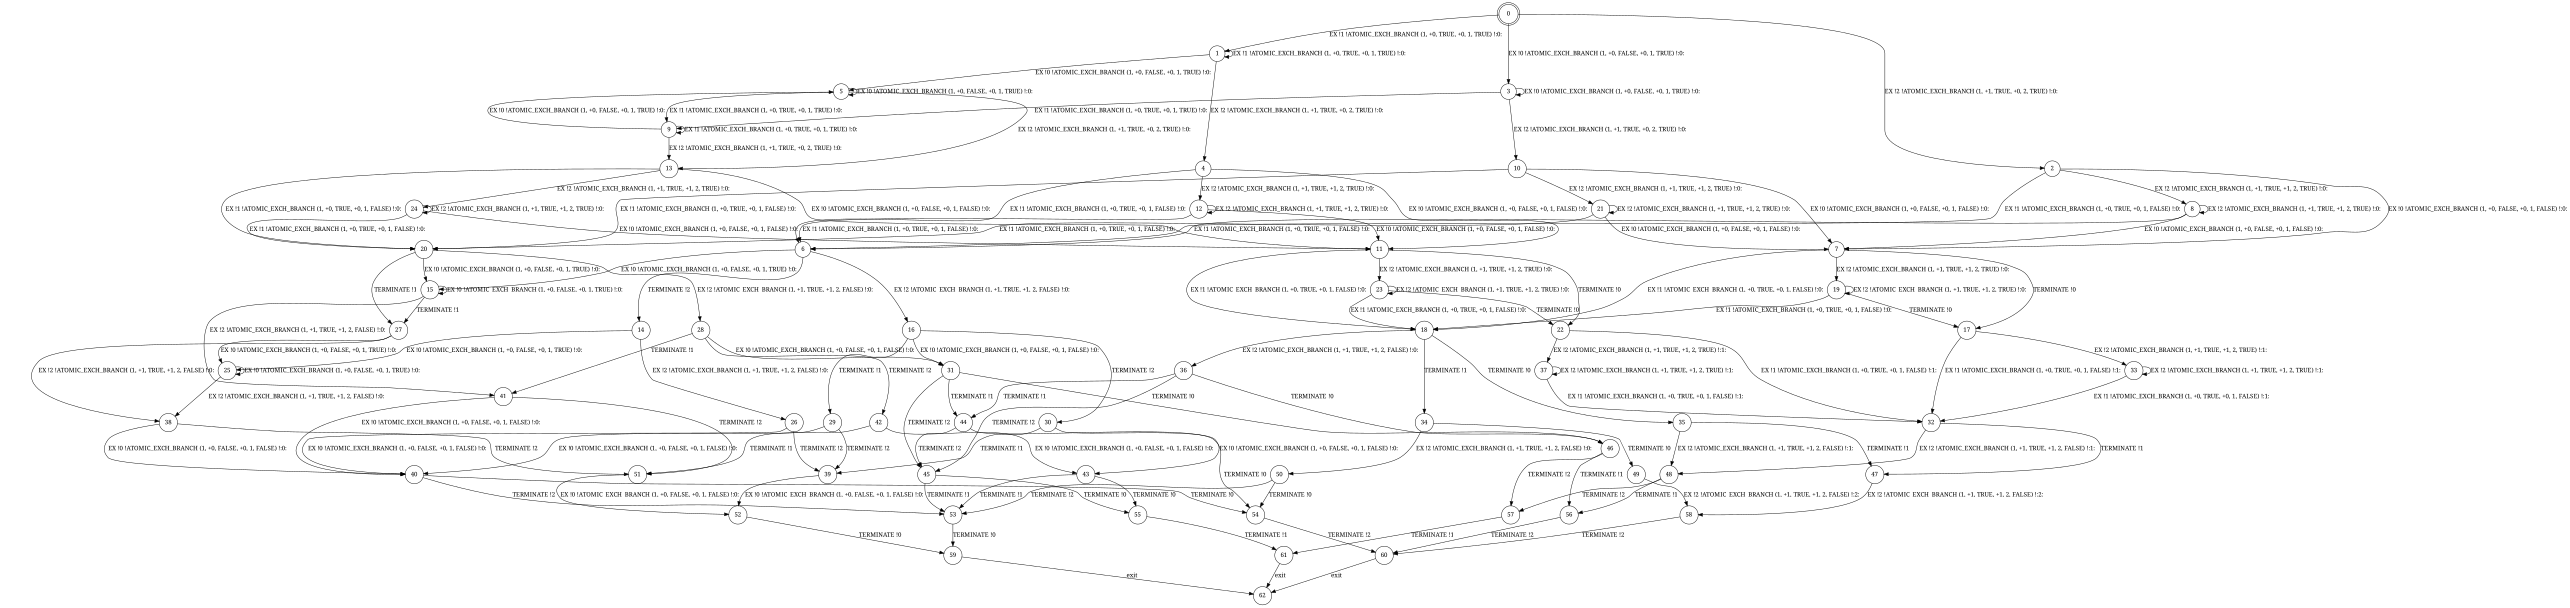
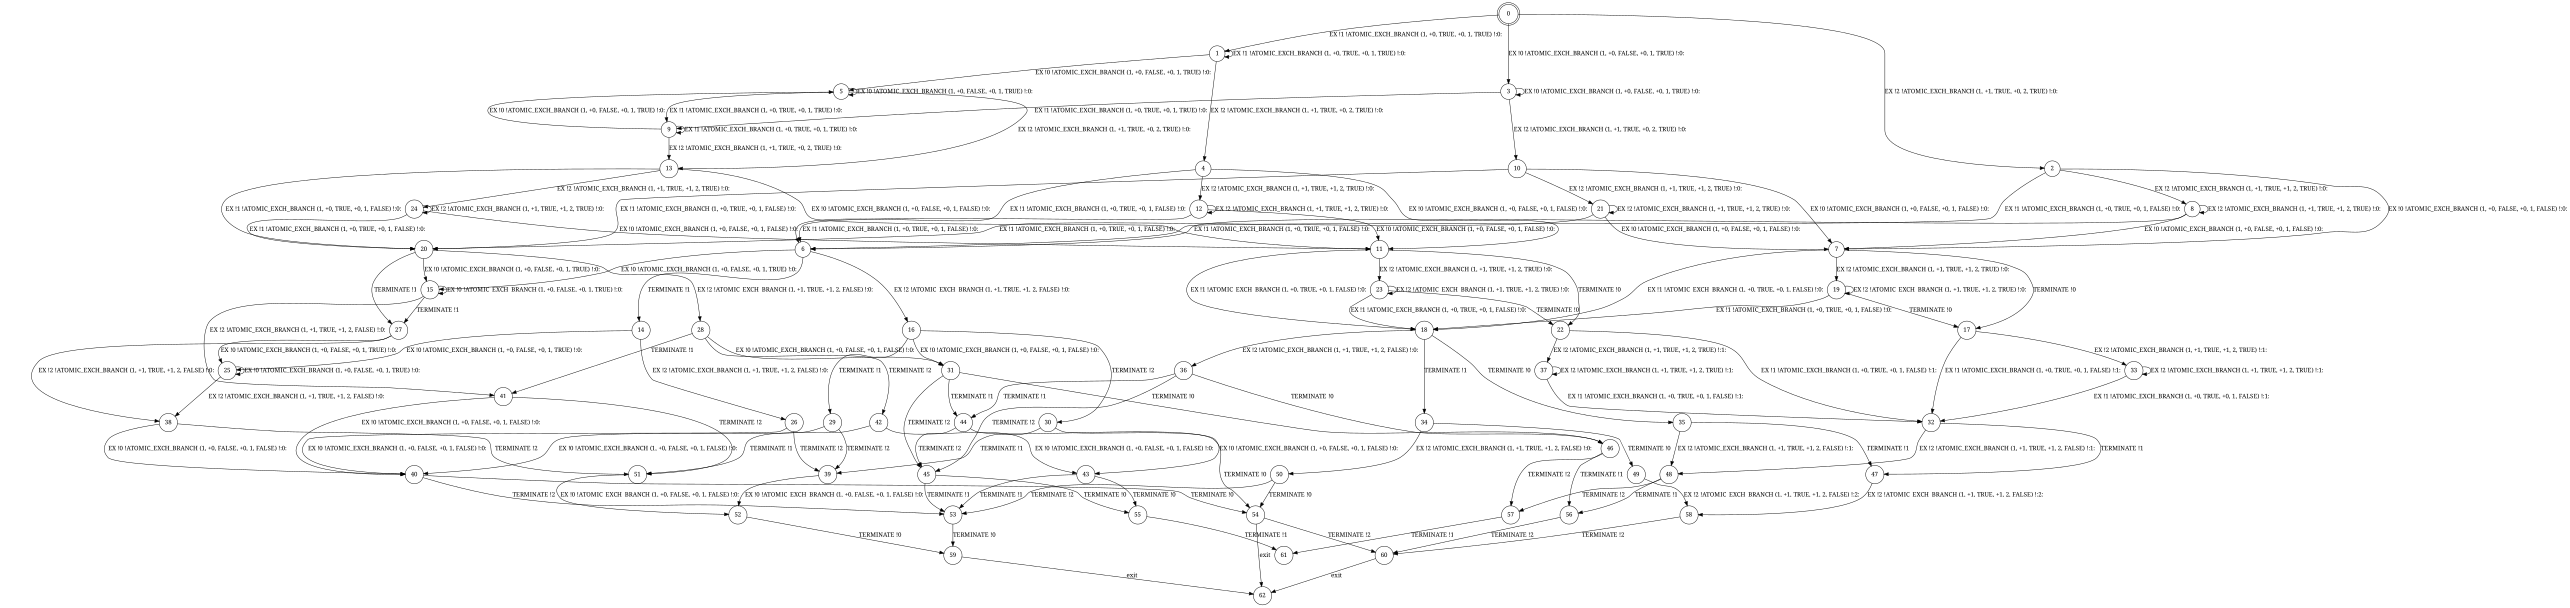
edge "6" -> "14": label "TERMINATE !2" -> "TERMINATE !1"
edge "61" -> "62": now "54" -> "62"
